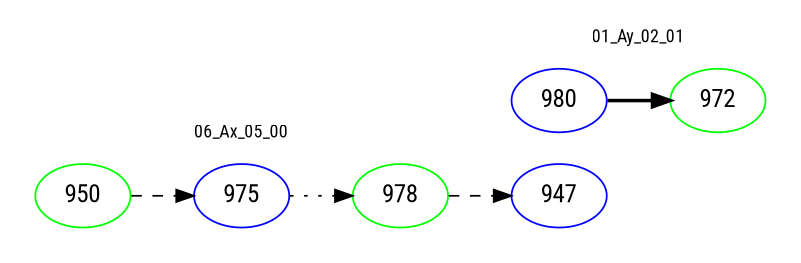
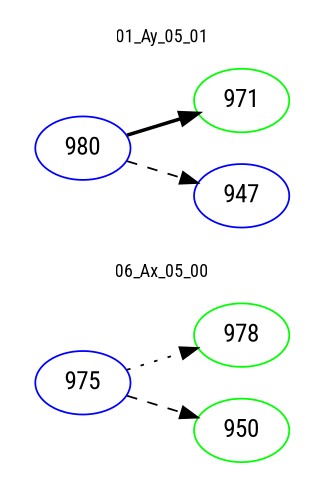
cluster "01_Ay_02_01": label "01_Ay_02_01" -> "01_Ay_05_01"
node "972": label "972" -> "971"
edge "950" -> "975": reversed
edge "978" -> "947": now "980" -> "947"
